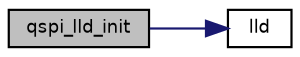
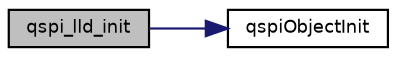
node "lld": label "lld" -> "qspiObjectInit"
